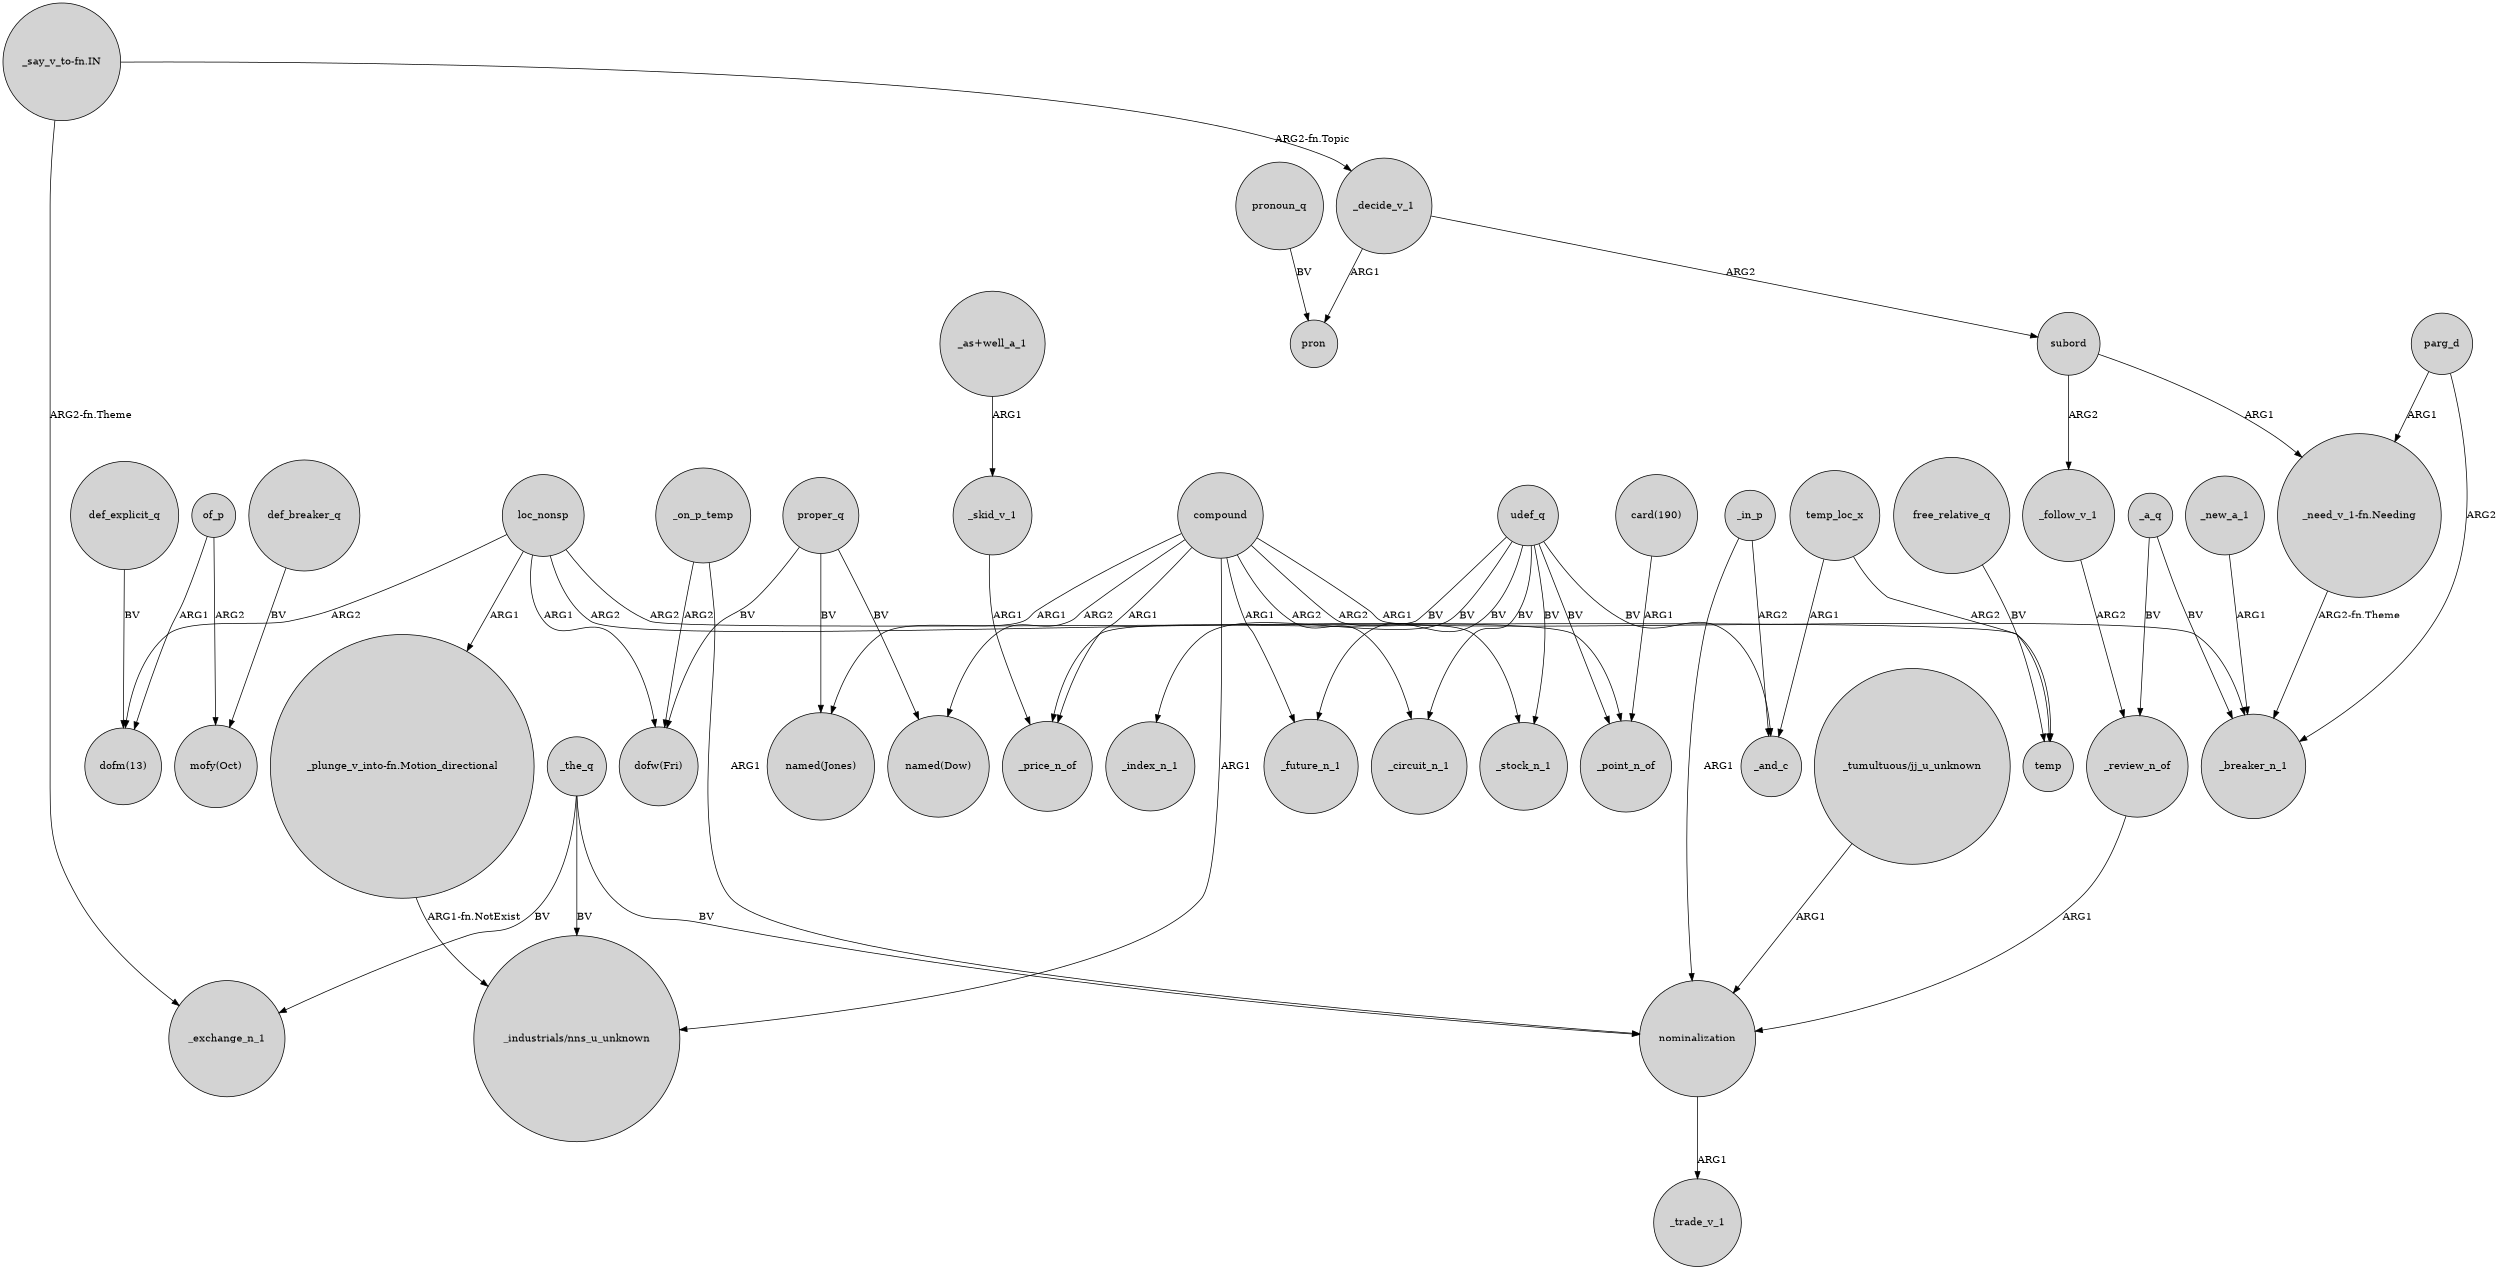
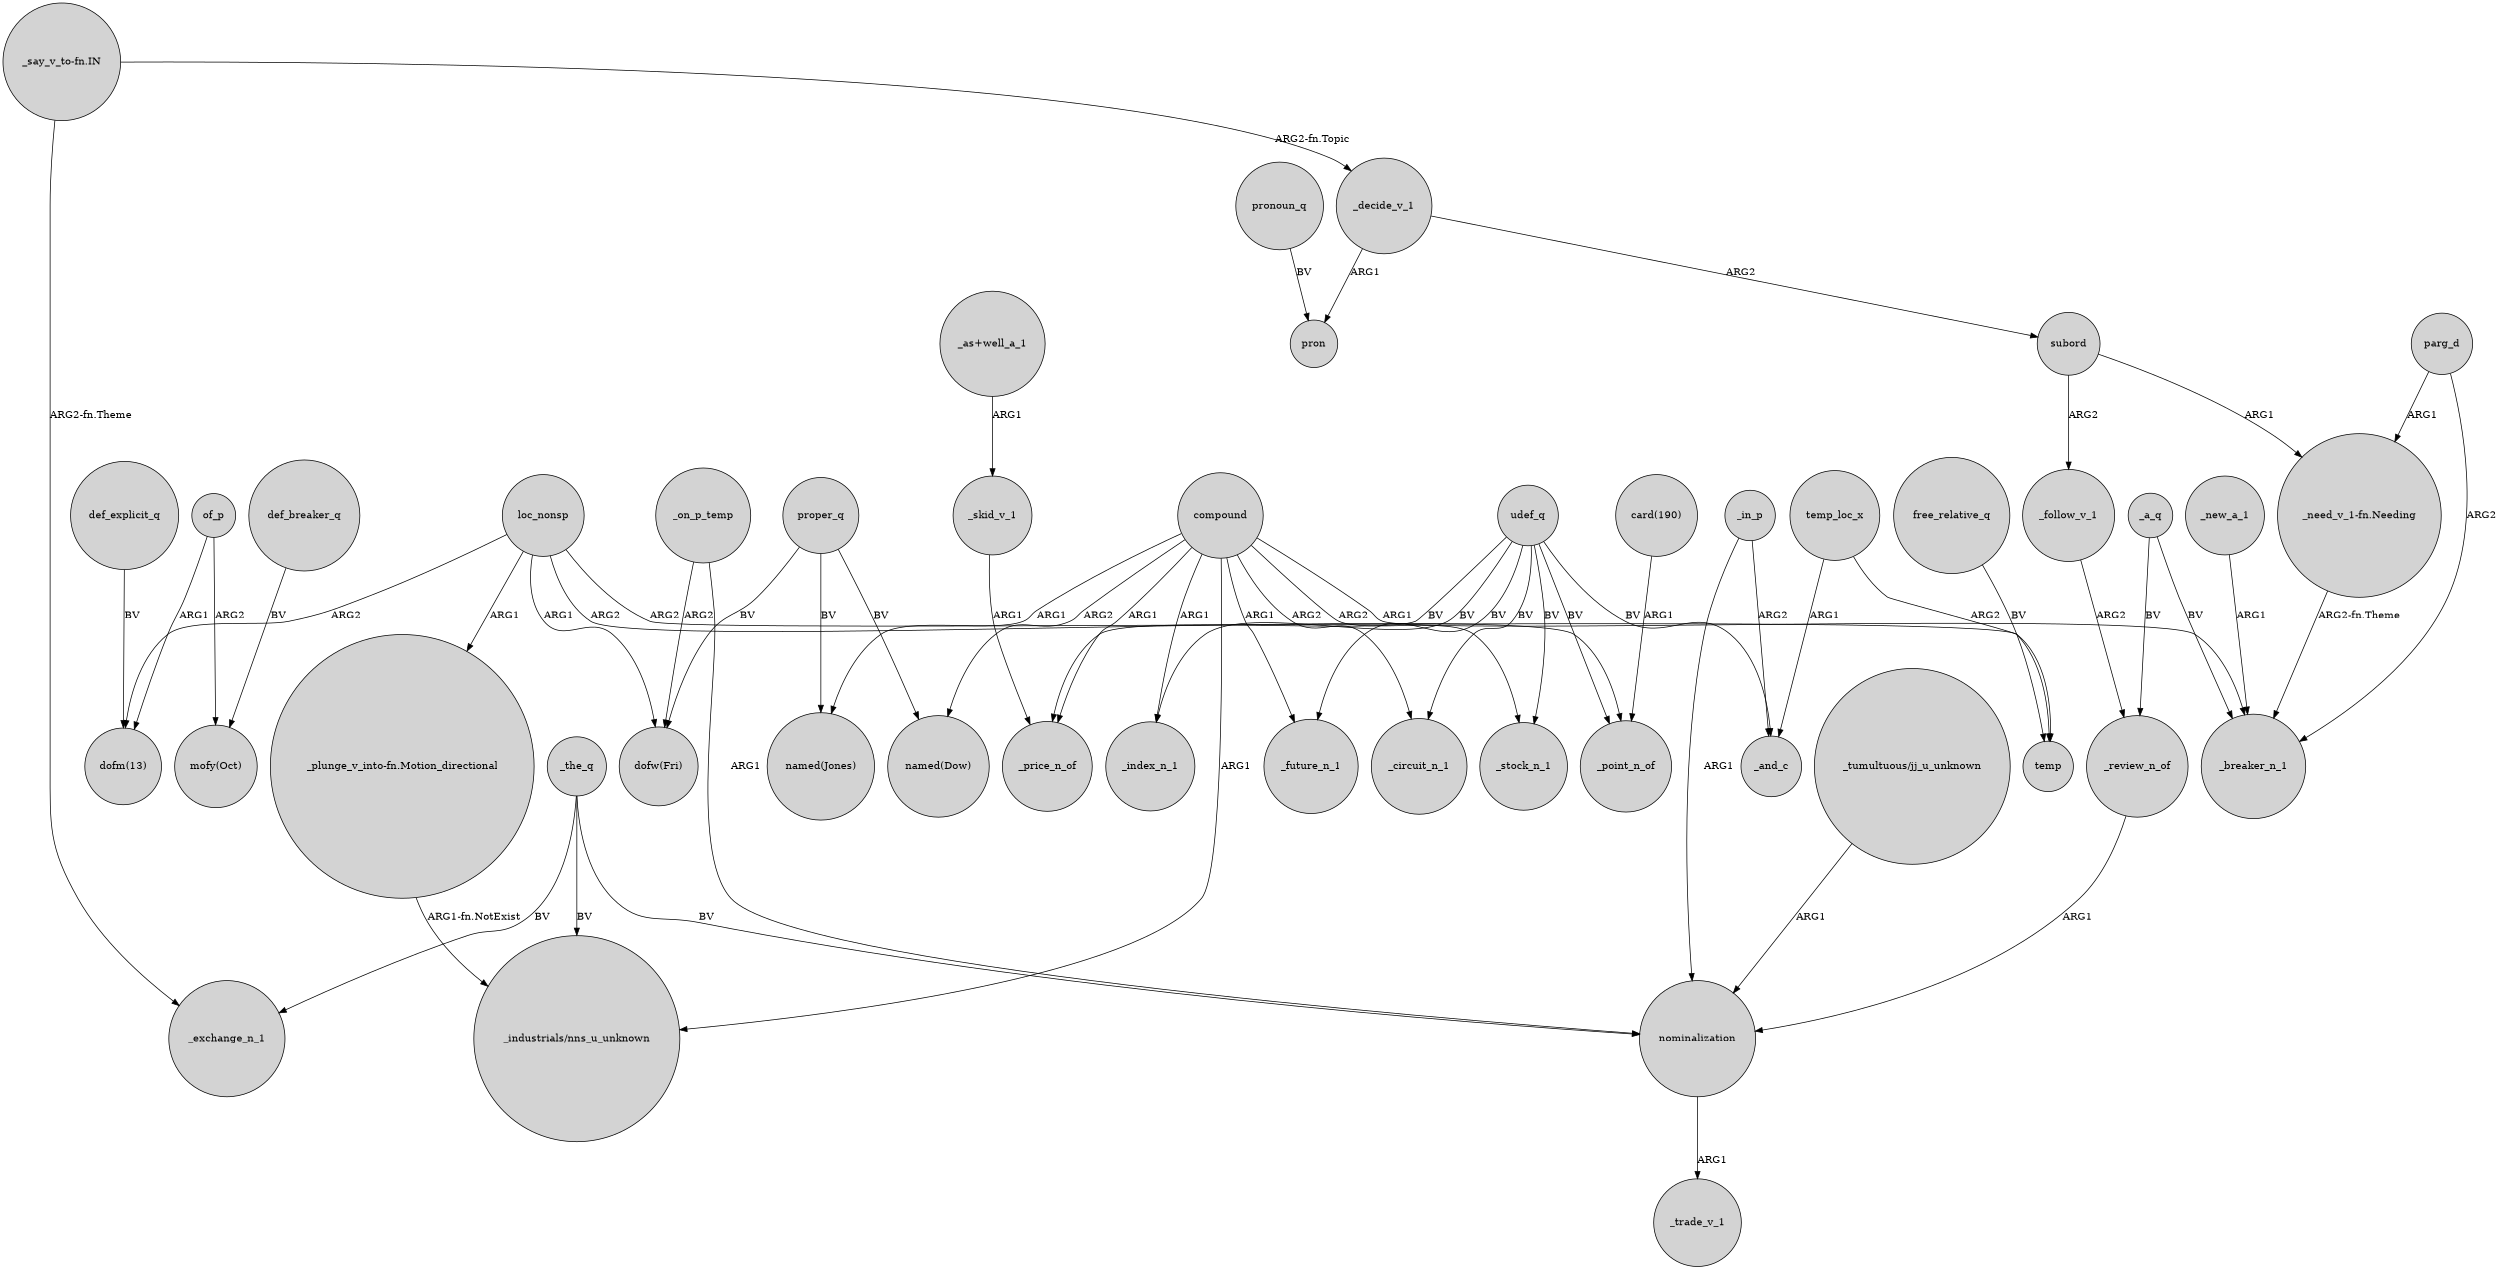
edge "compound" -> "_index_n_1": added, label "ARG1"
